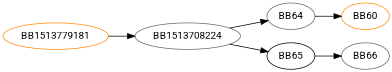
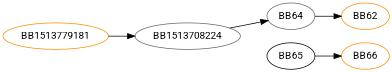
node "BB60": label "BB60" -> "BB62"
edge "BB1513708224" -> "BB65": removed
node "BB66": color gray40 -> darkorange
